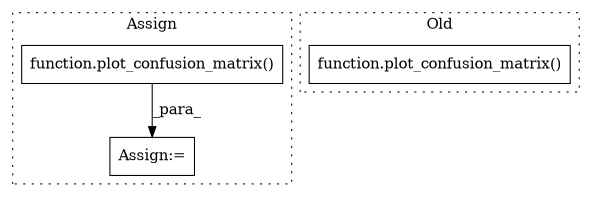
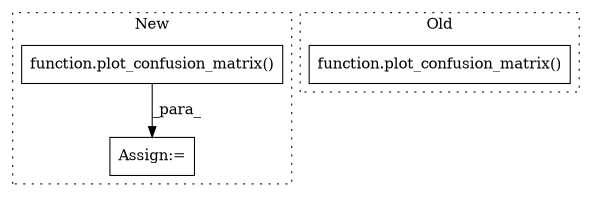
cluster "Assign": label "Assign" -> "New"
